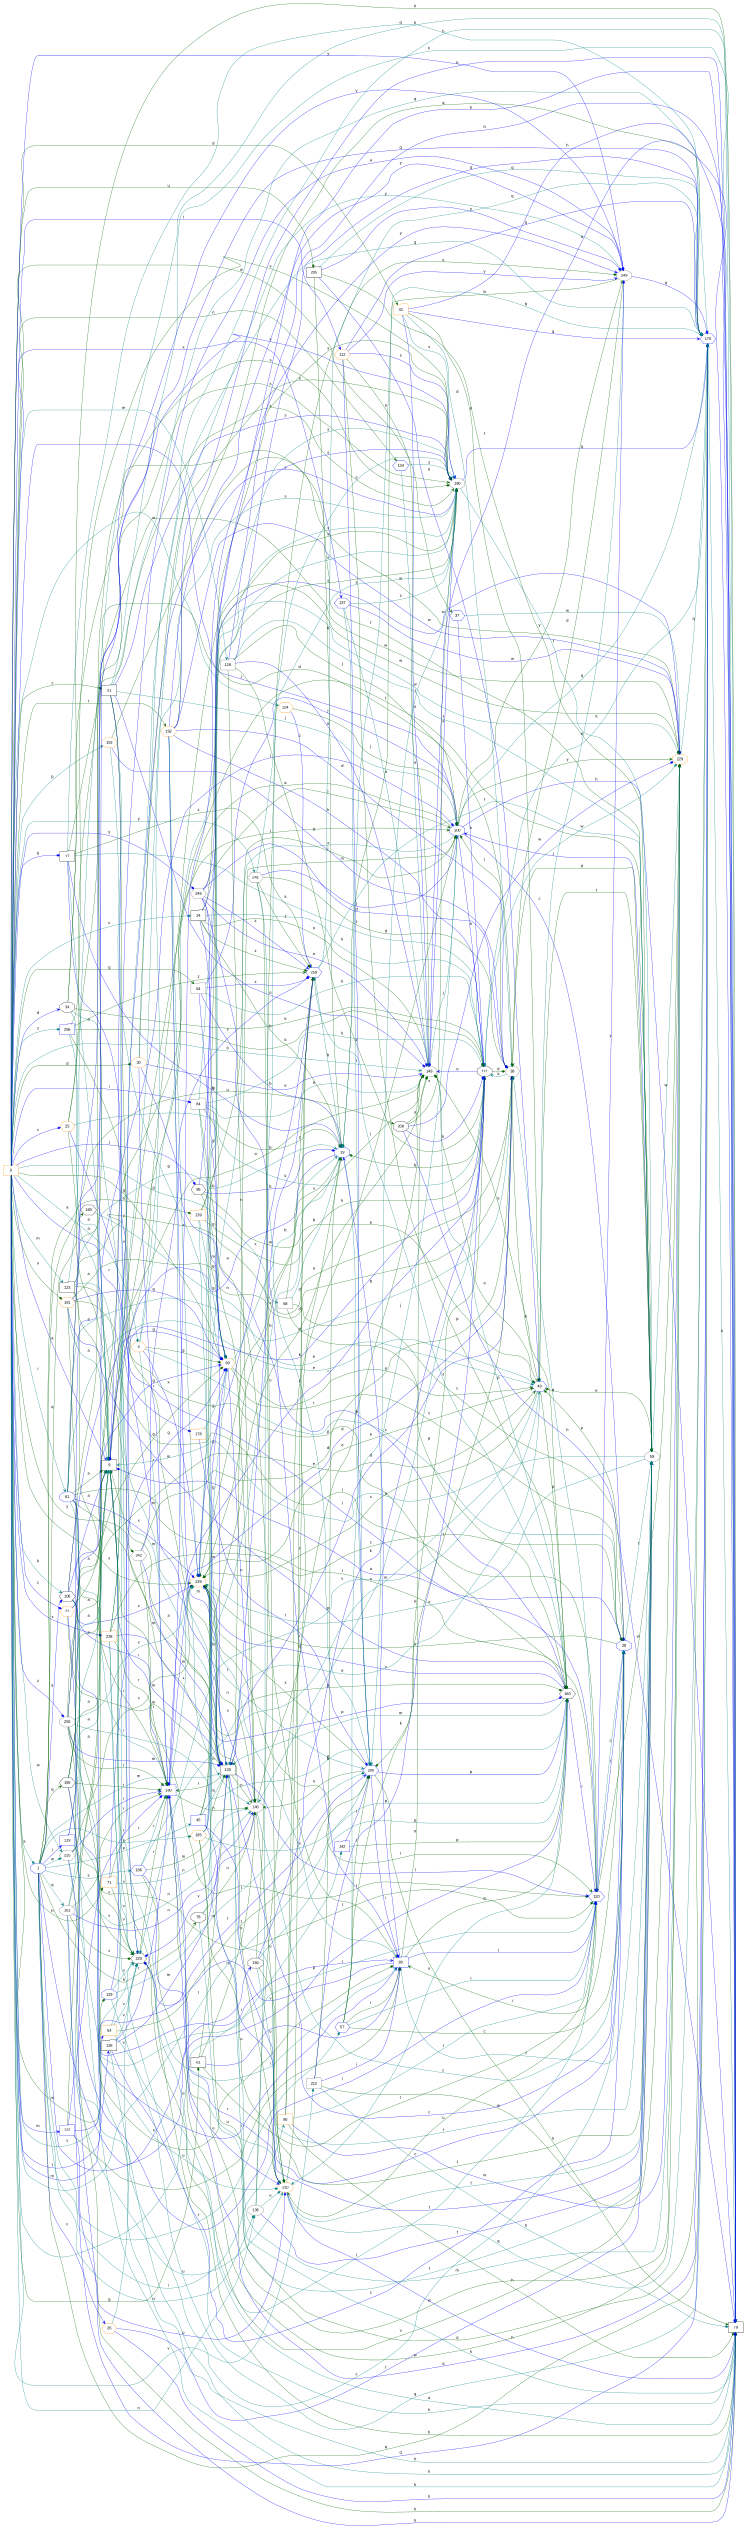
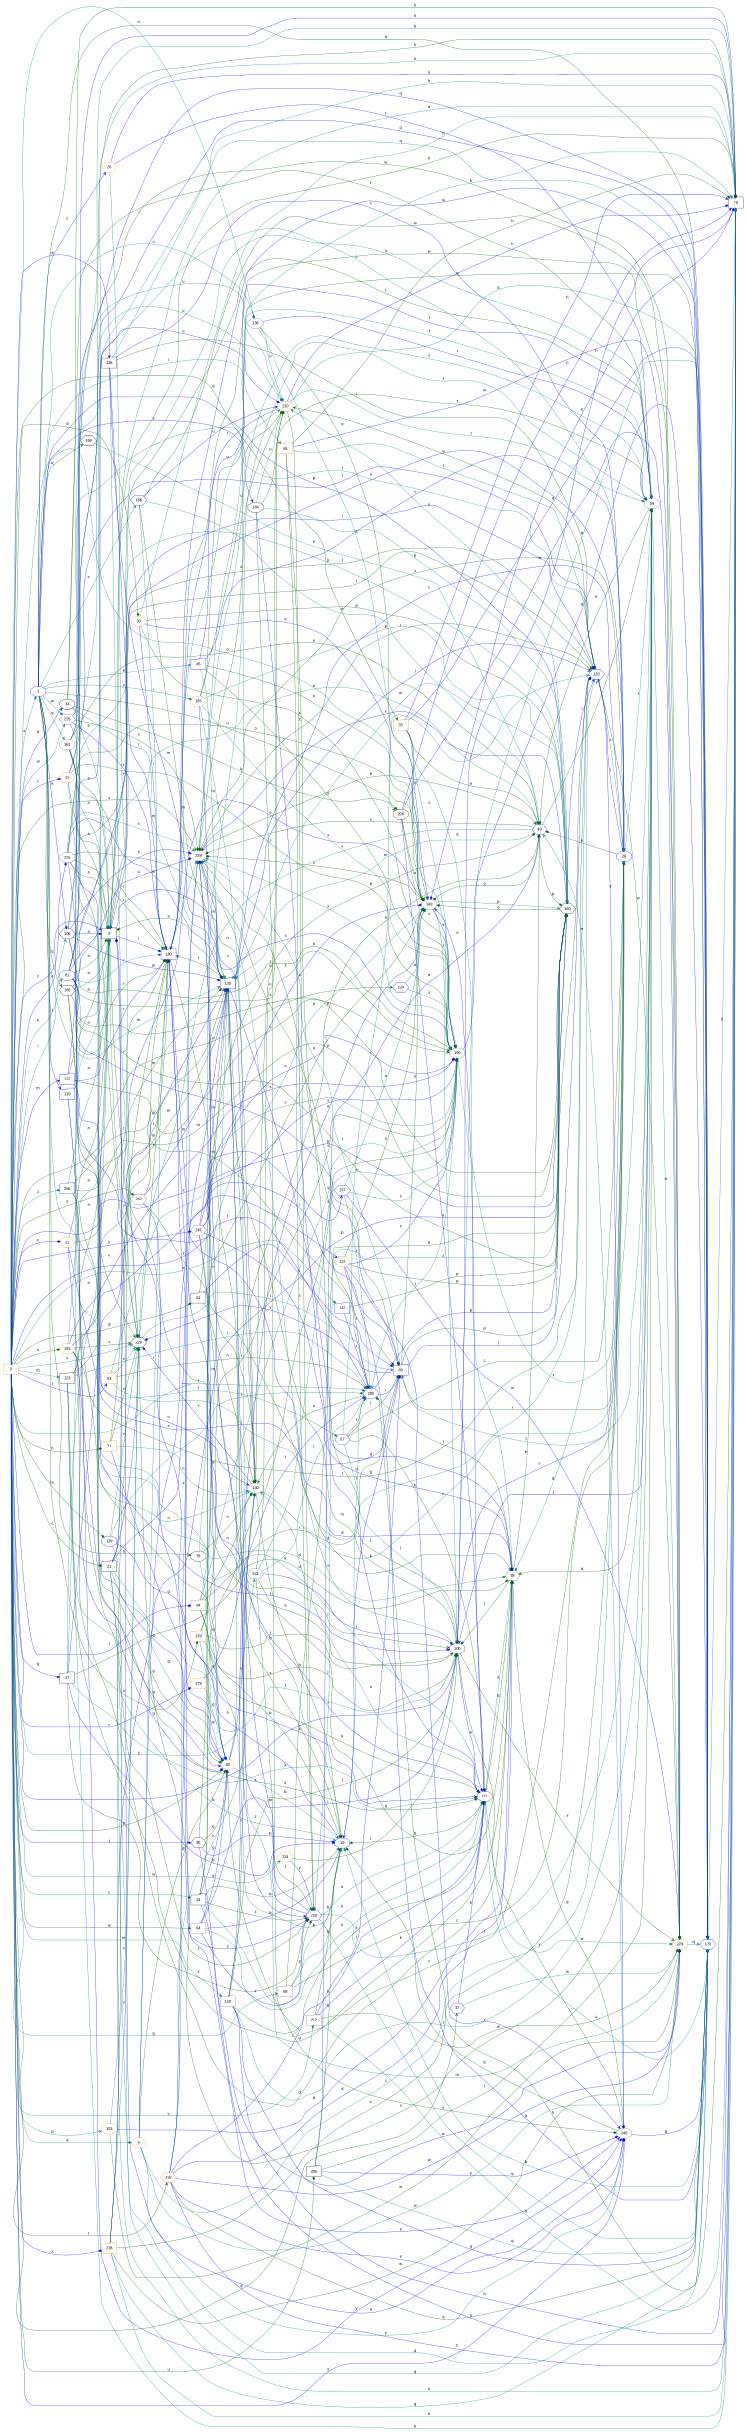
edge "34" -> "111": now "34" -> "208"
edge "30" -> "160": color blue -> darkgreen
edge "61" -> "120": now "126" -> "120"
